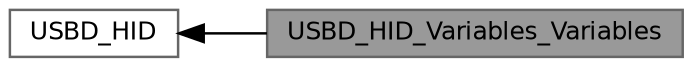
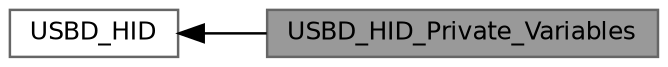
node "USBD_HID_Variables_Variables": label "USBD_HID_Variables_Variables" -> "USBD_HID_Private_Variables"
